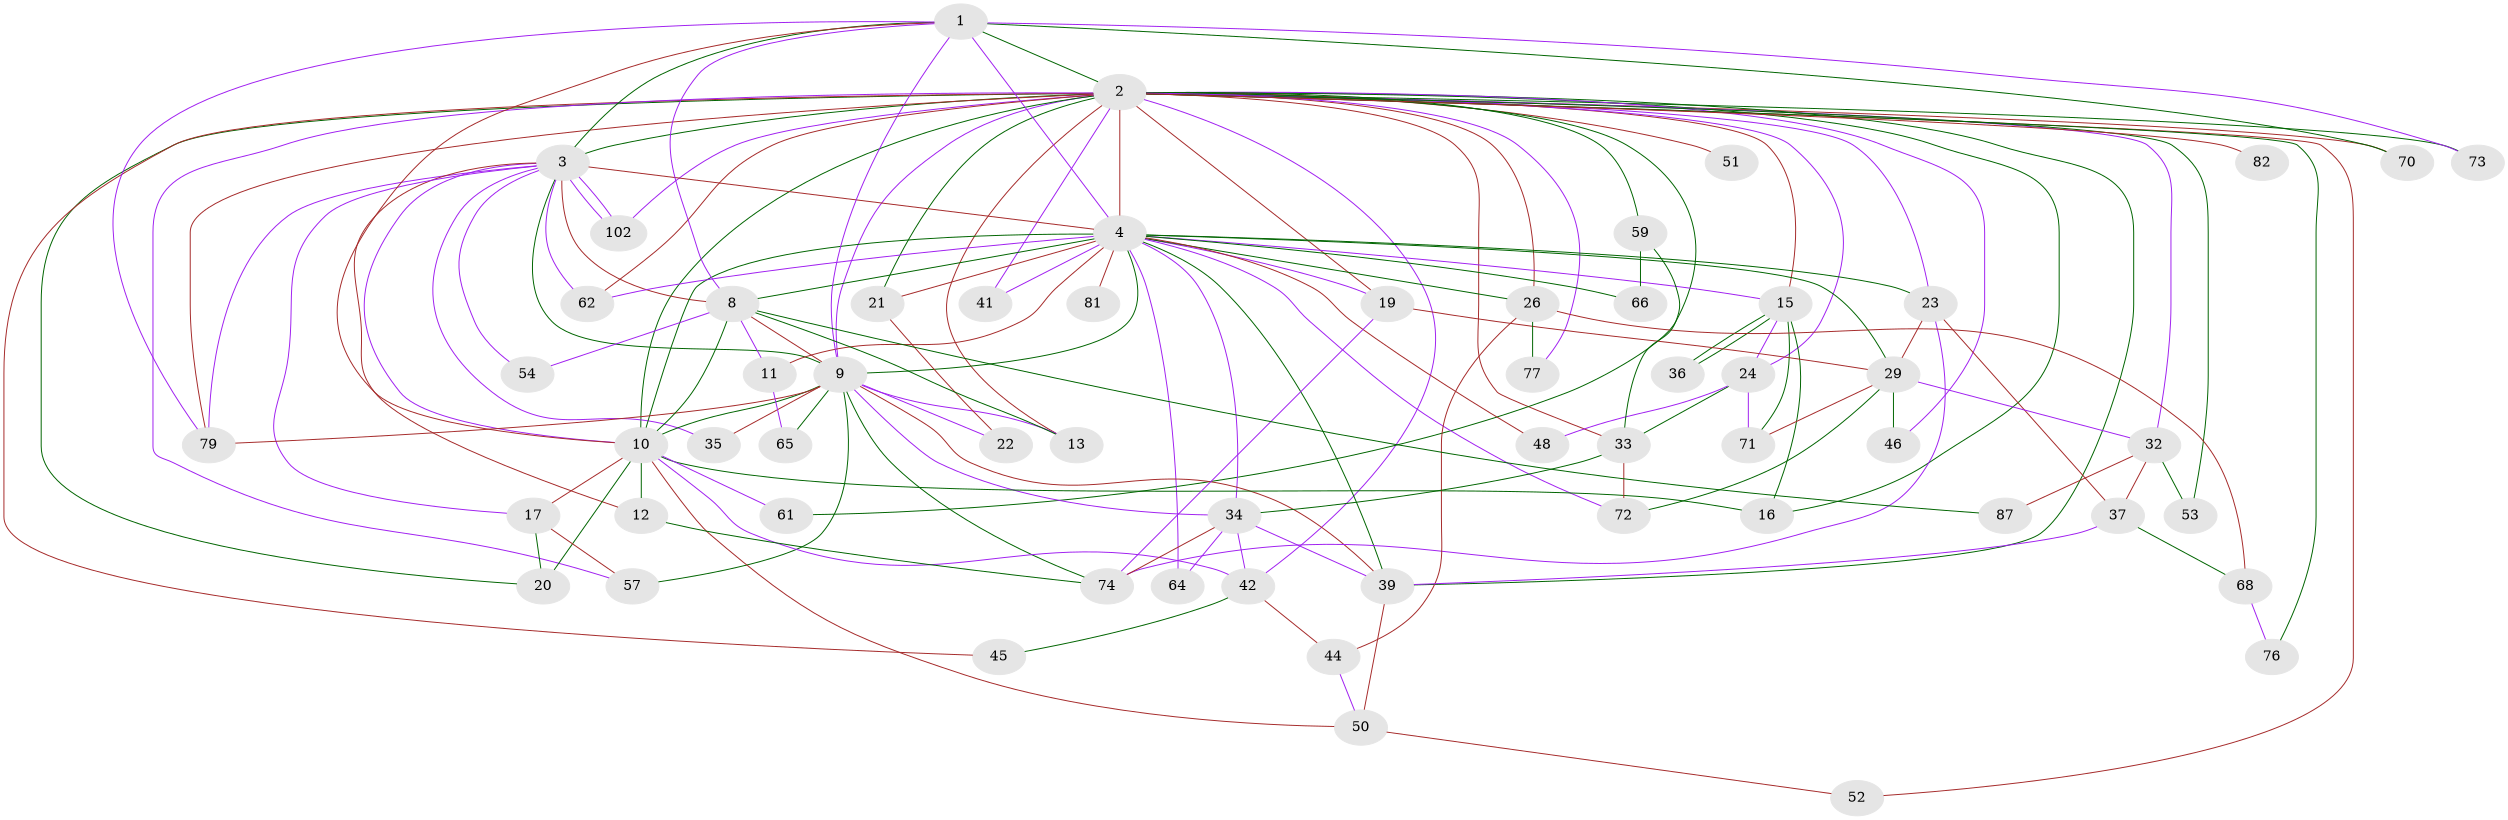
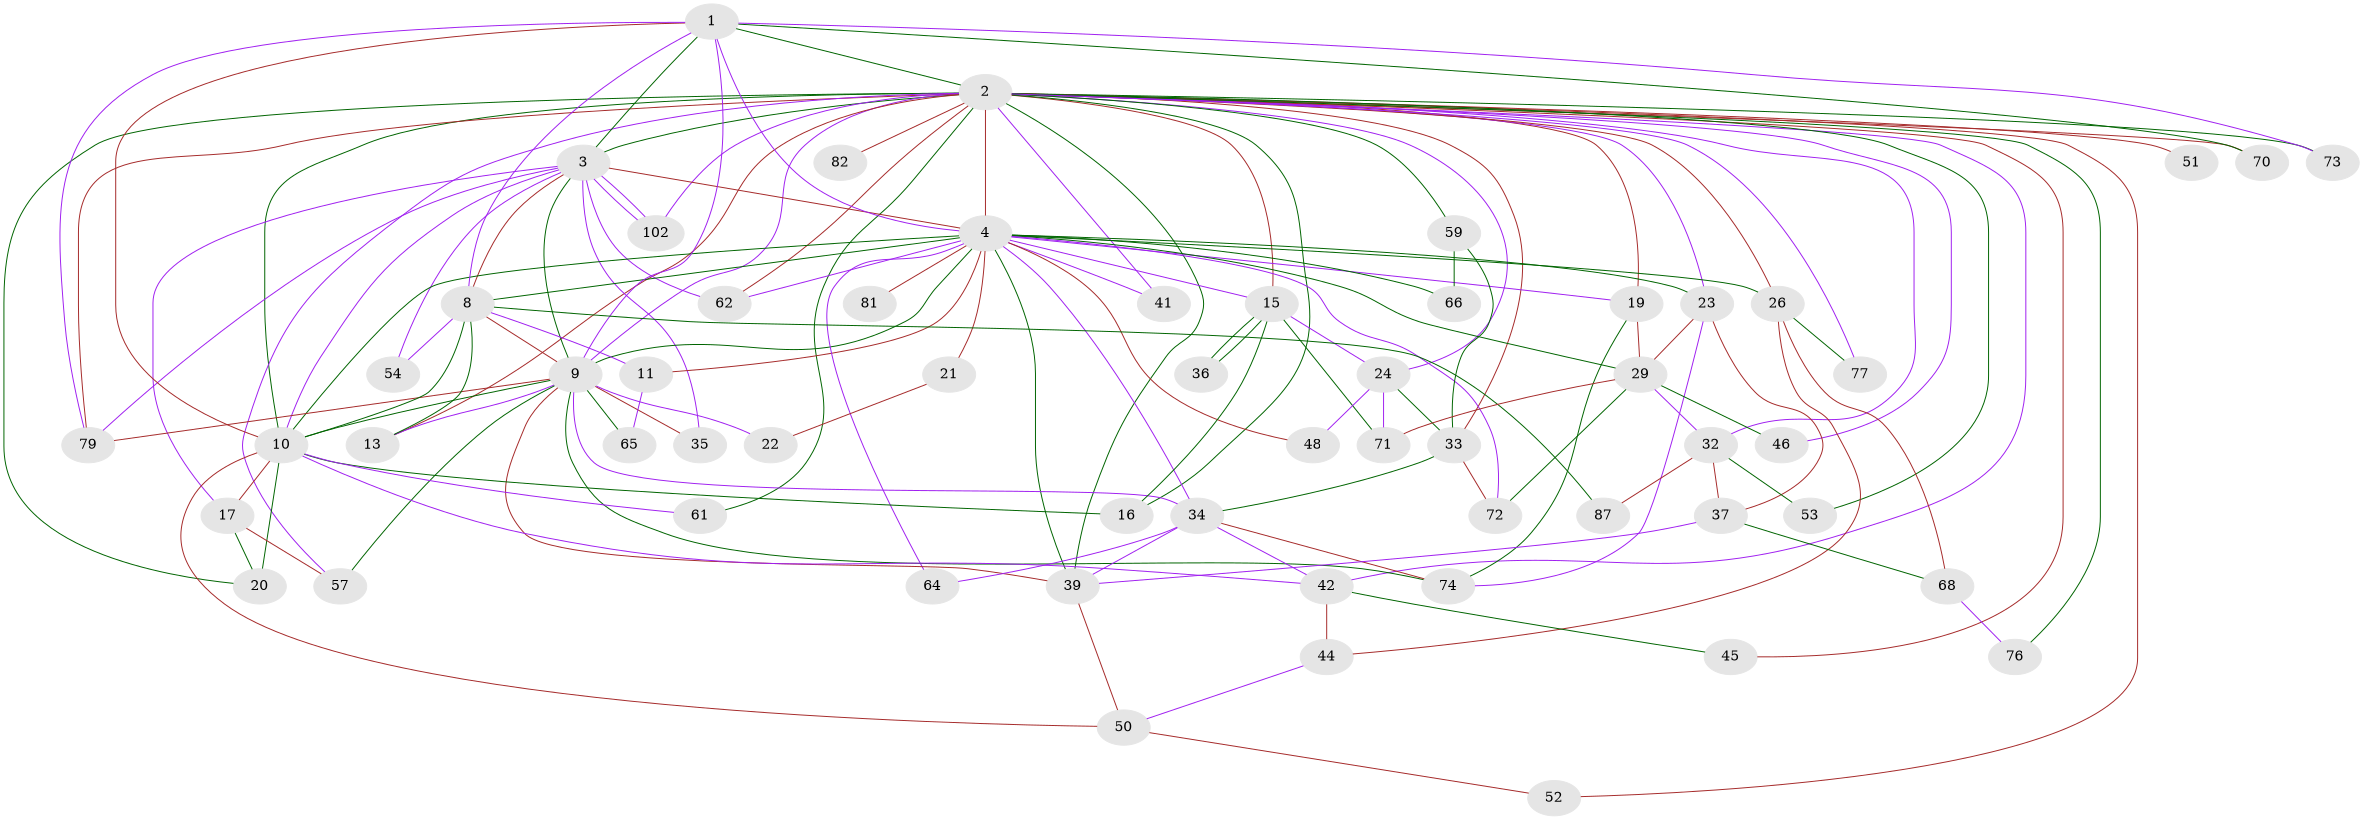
edge "2" -- "21": removed
edge "19" -- "74": color purple -> darkgreen
node "12": removed
